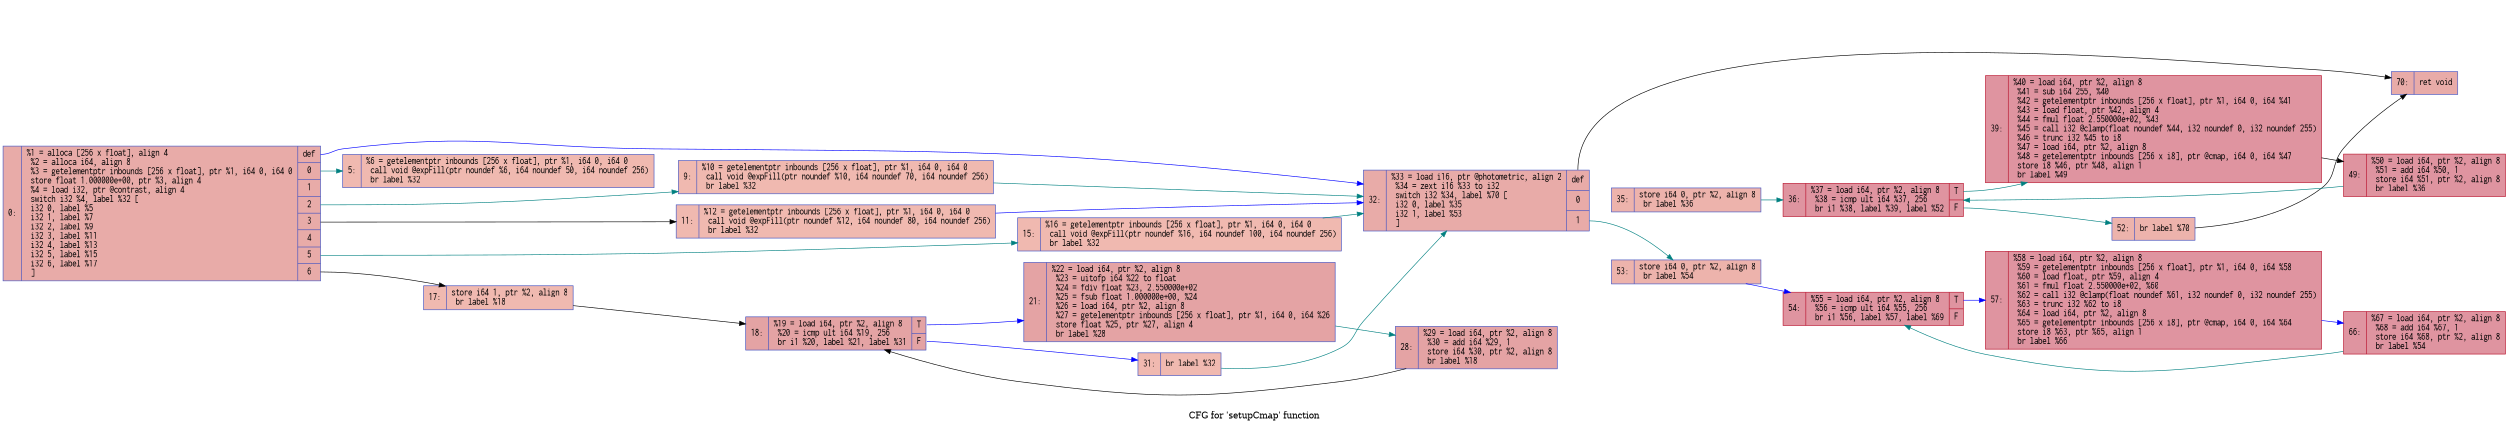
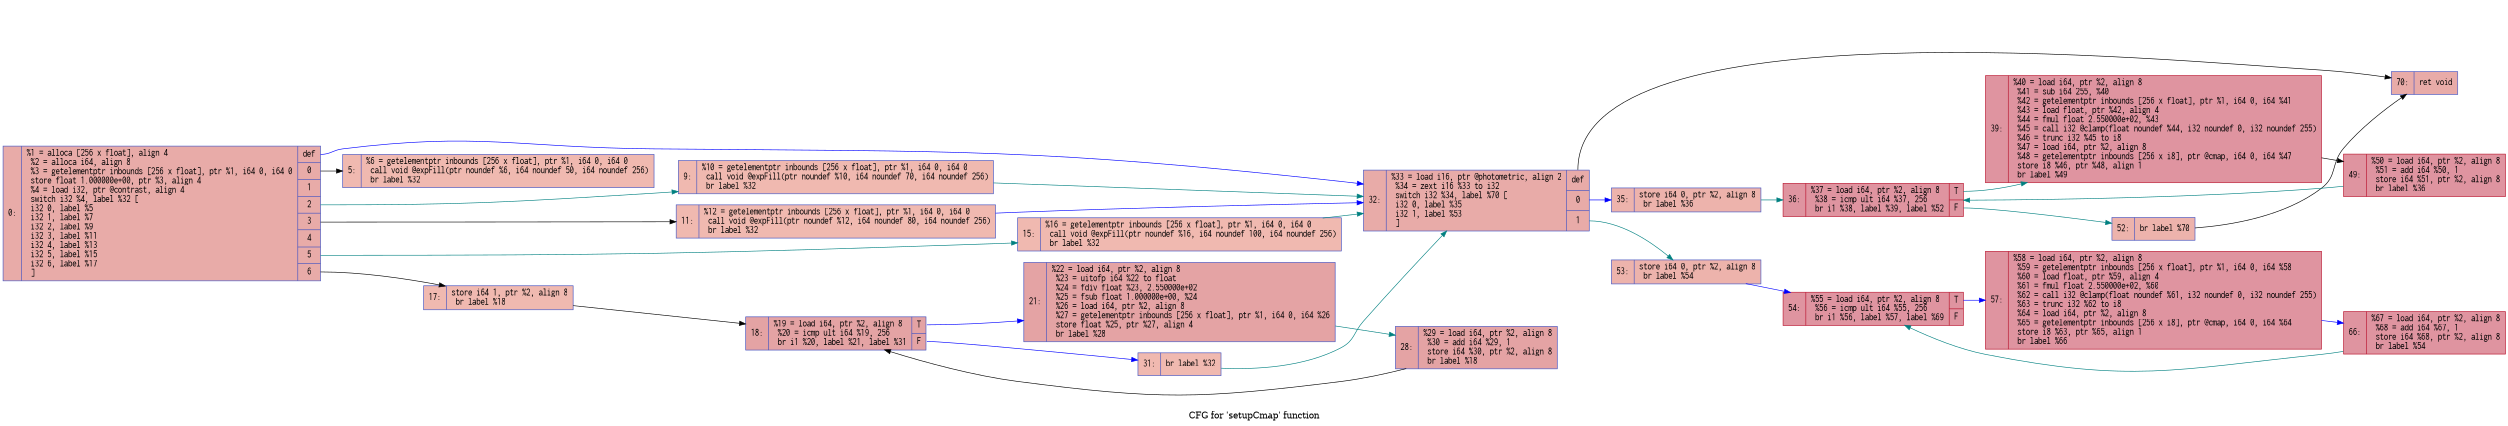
edge "0:" -> "5:": color teal -> black
edge "32:" -> "35:": added
